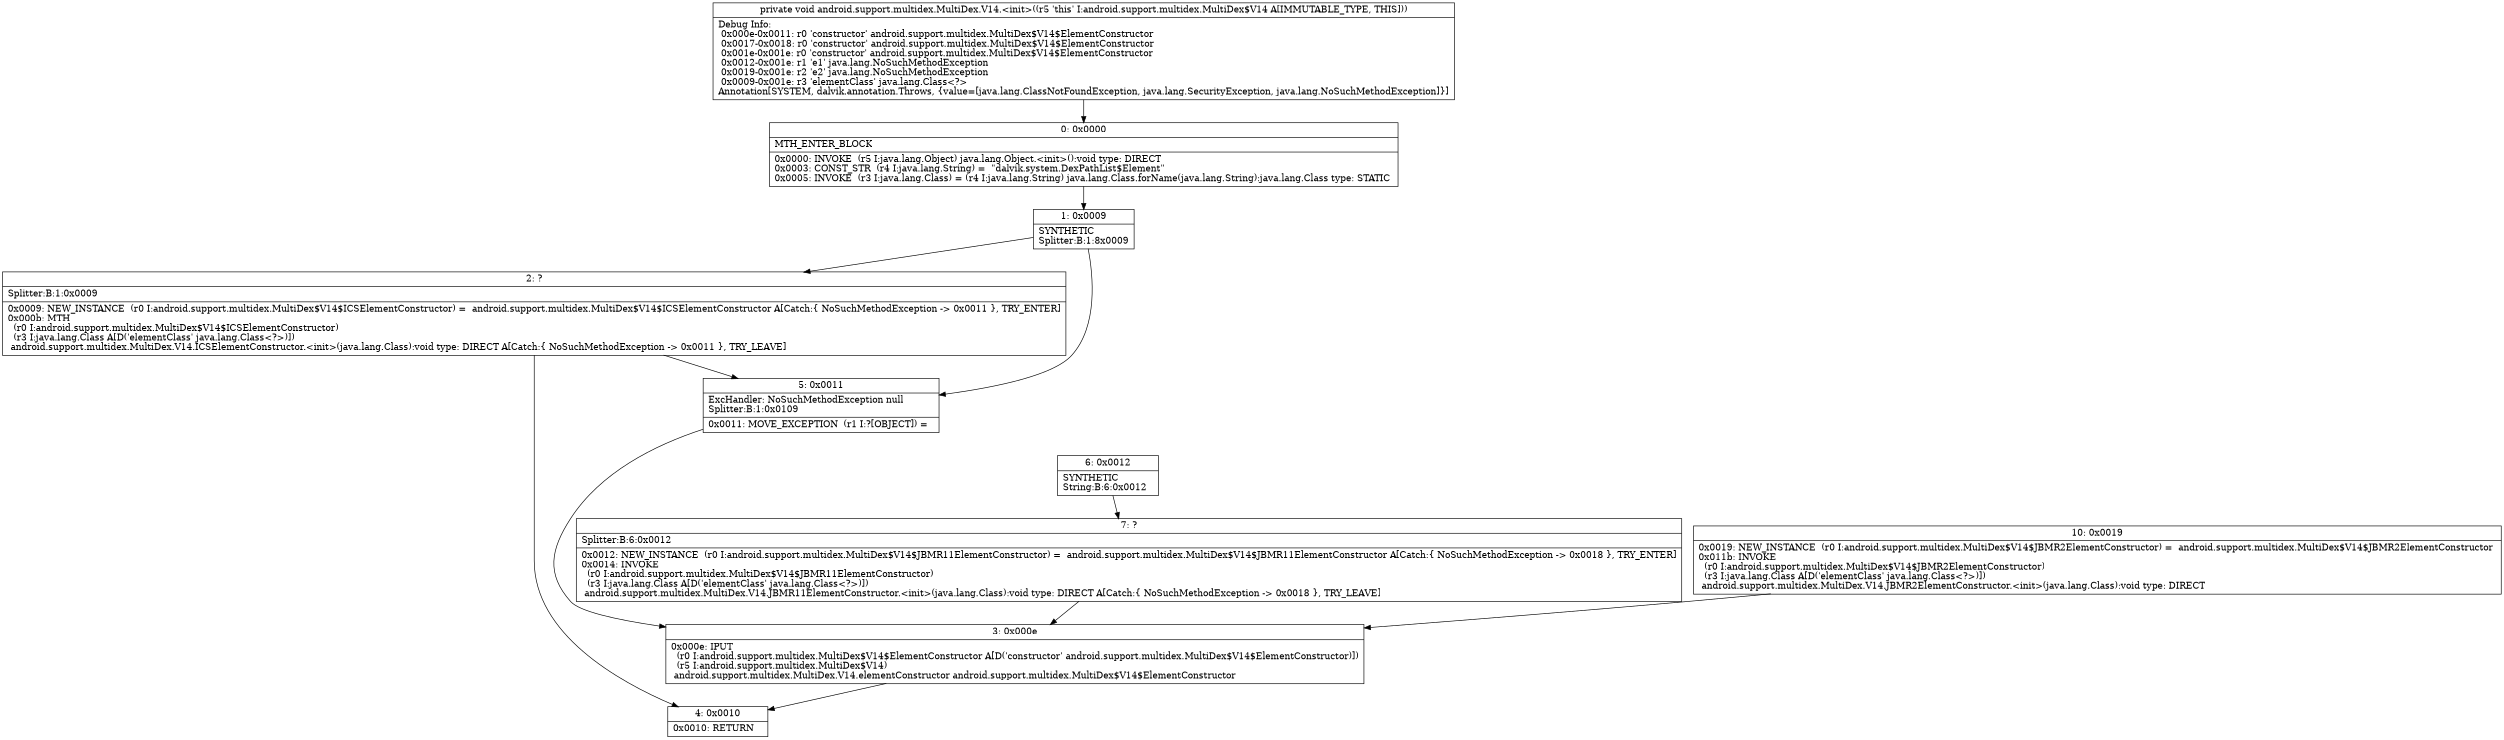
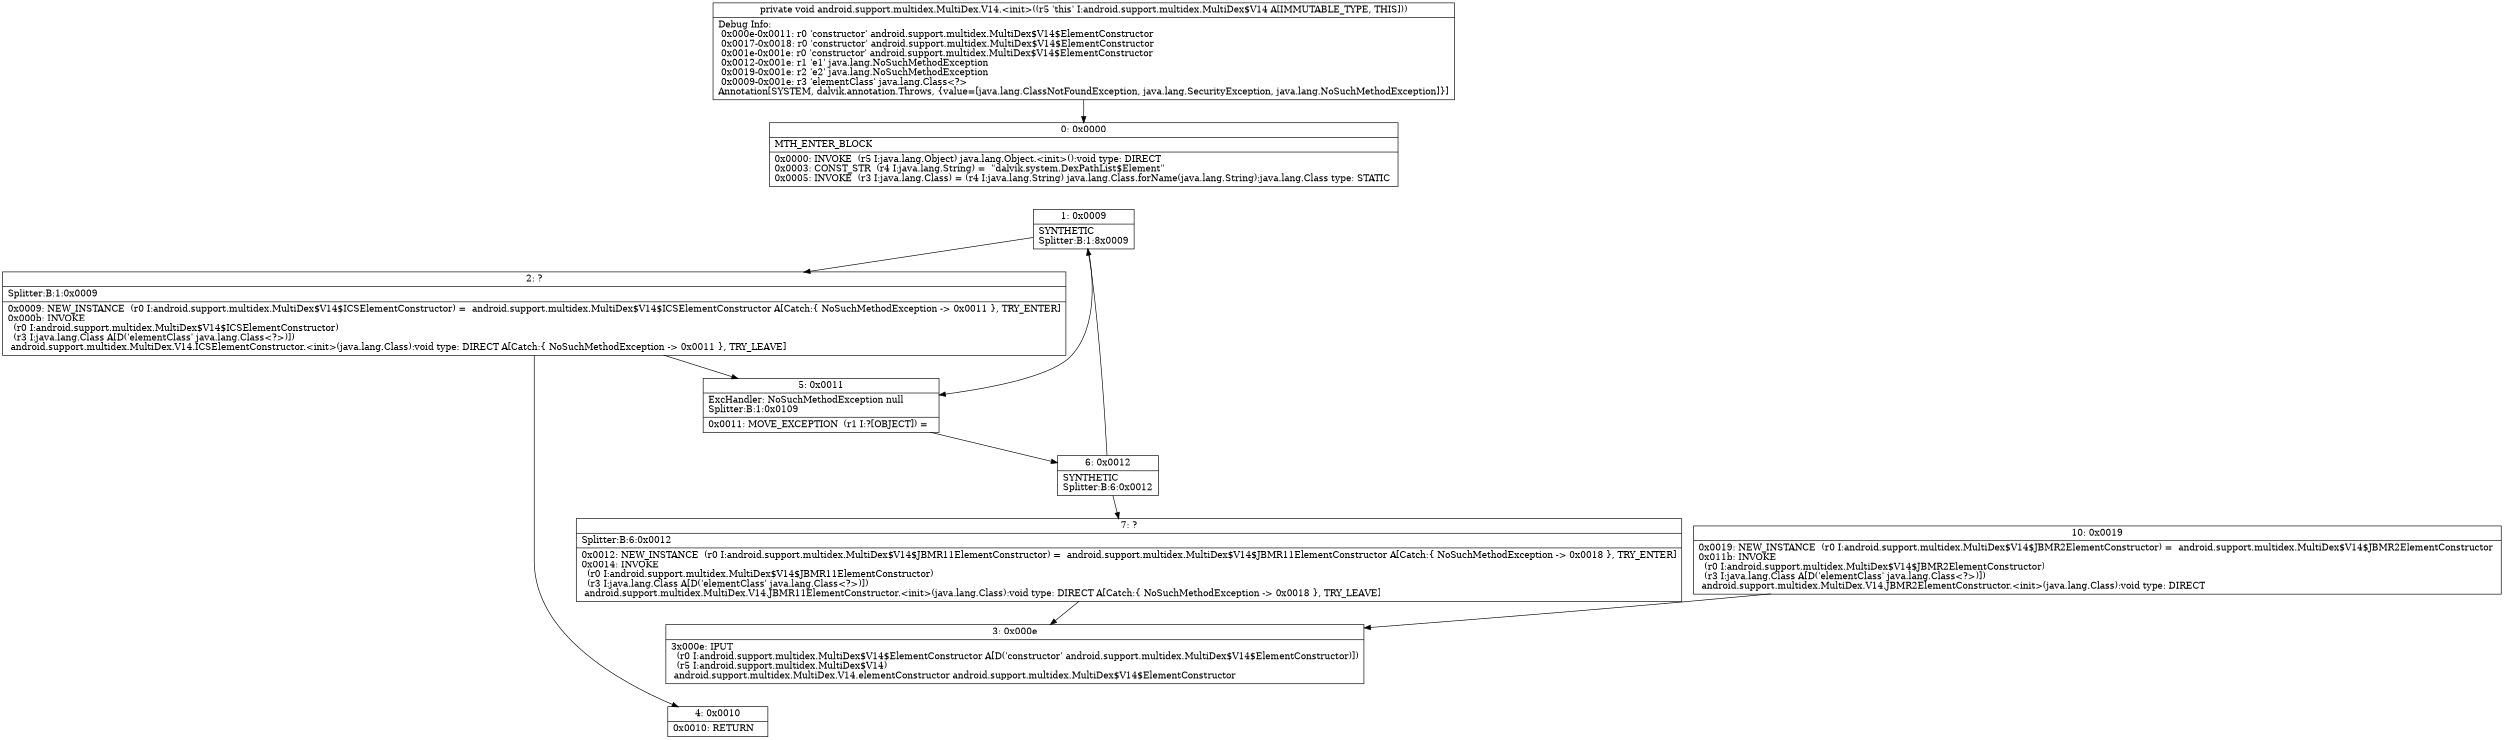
edge "0: 0x0000" -> "1: 0x0009": now "6: 0x0012" -> "1: 0x0009"
node "2: ?": text "0x000b: MTH" -> "0x000b: INVOKE"
node "6: 0x0012": text "String:B:6:0x0012" -> "Splitter:B:6:0x0012"
edge "5: 0x0011" -> "3: 0x000e": now "5: 0x0011" -> "6: 0x0012"
node "3: 0x000e": text "0x000e: IPUT" -> "3x000e: IPUT"
edge "3: 0x000e" -> "4: 0x0010": removed
